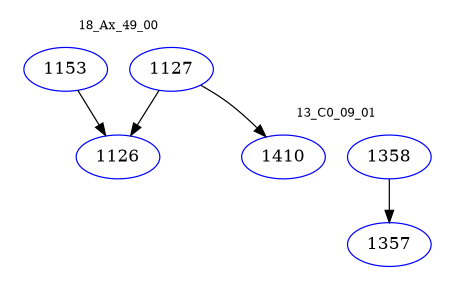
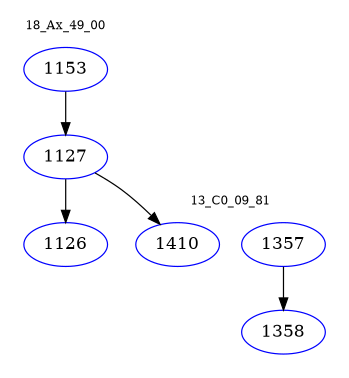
edge "1153" -> "1126": now "1153" -> "1127"
cluster "13_C0_09_01": label "13_C0_09_01" -> "13_C0_09_81"
edge "1358" -> "1357": reversed
